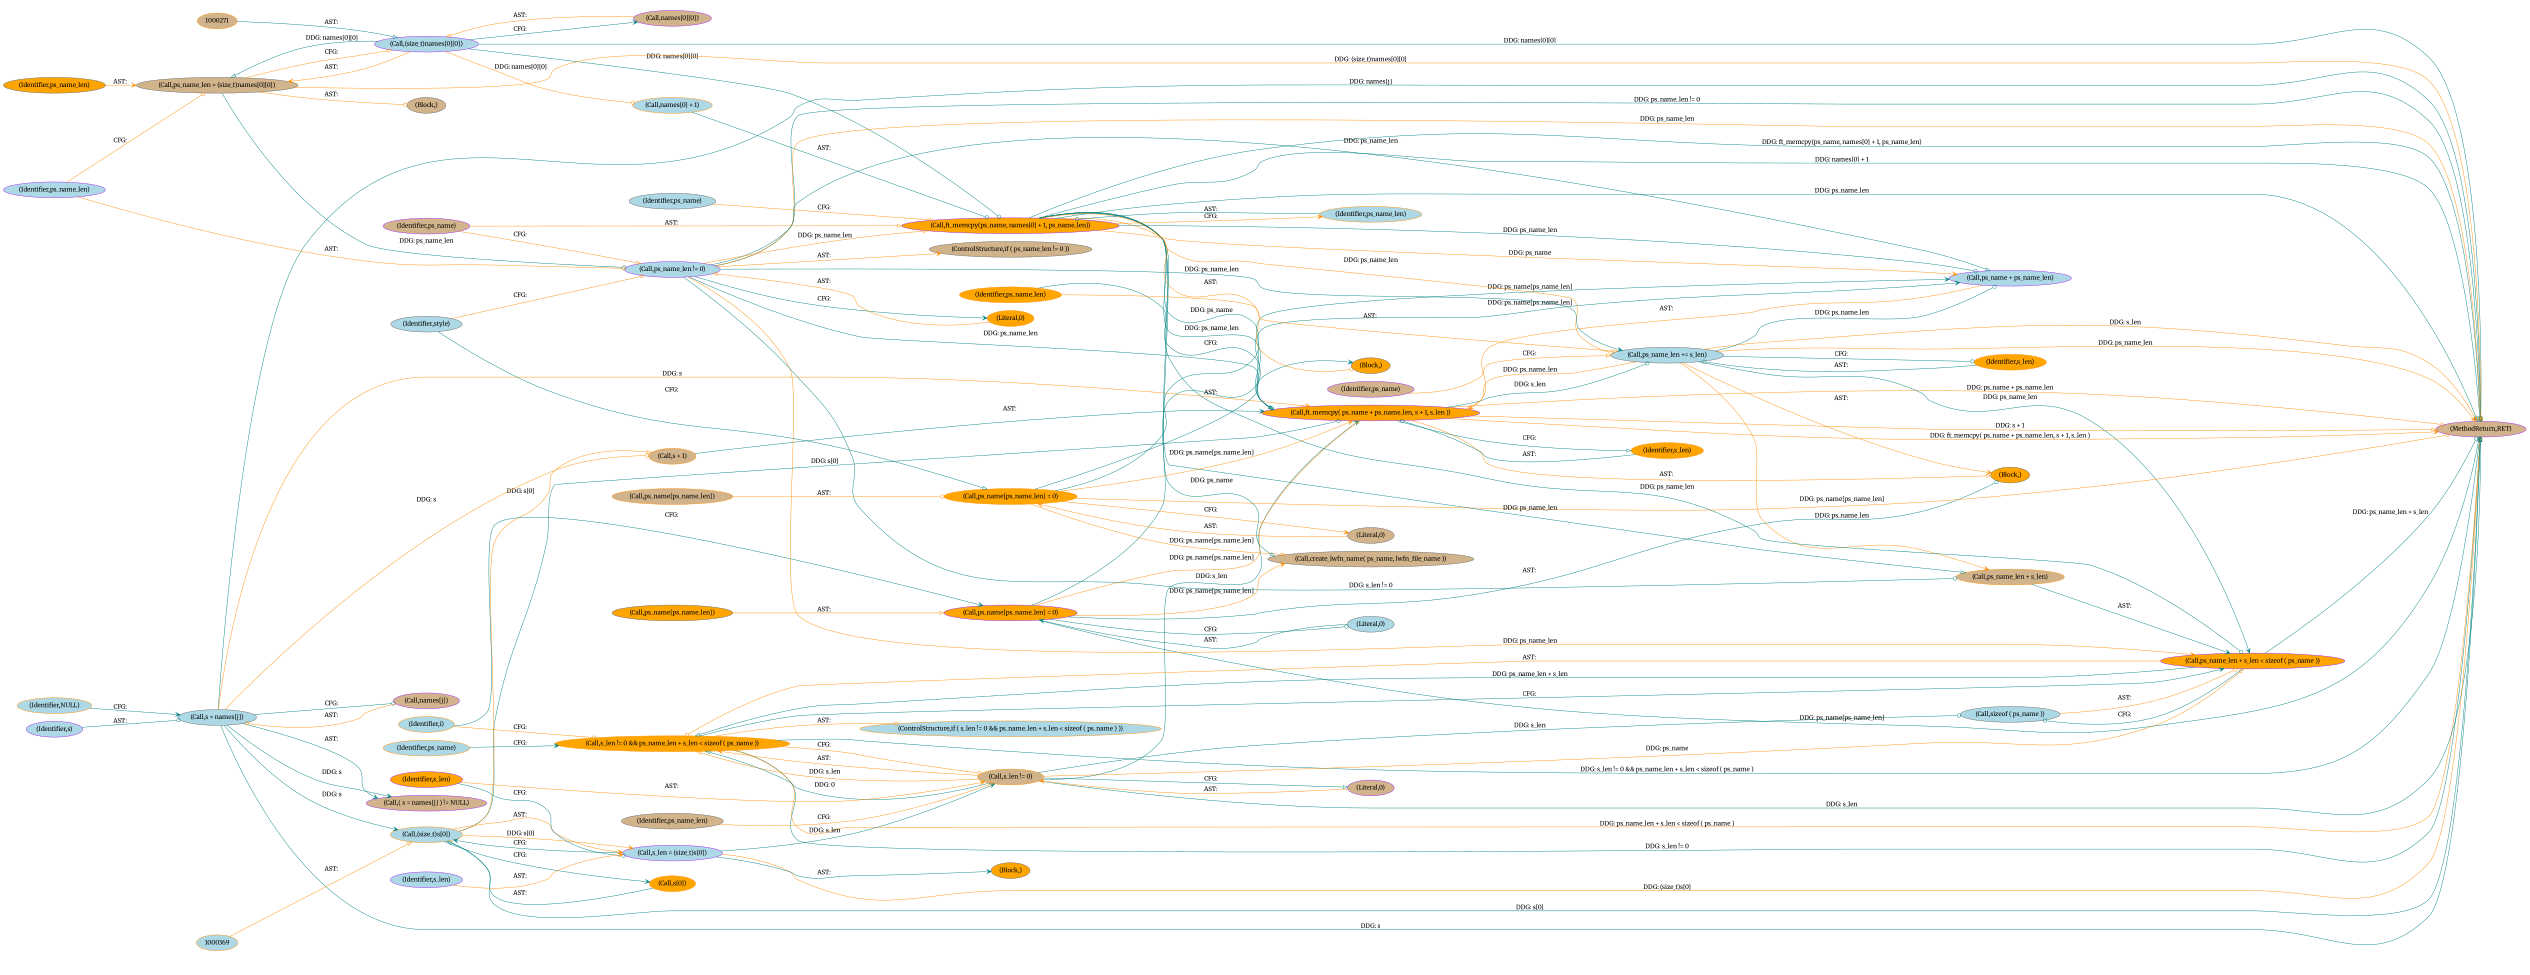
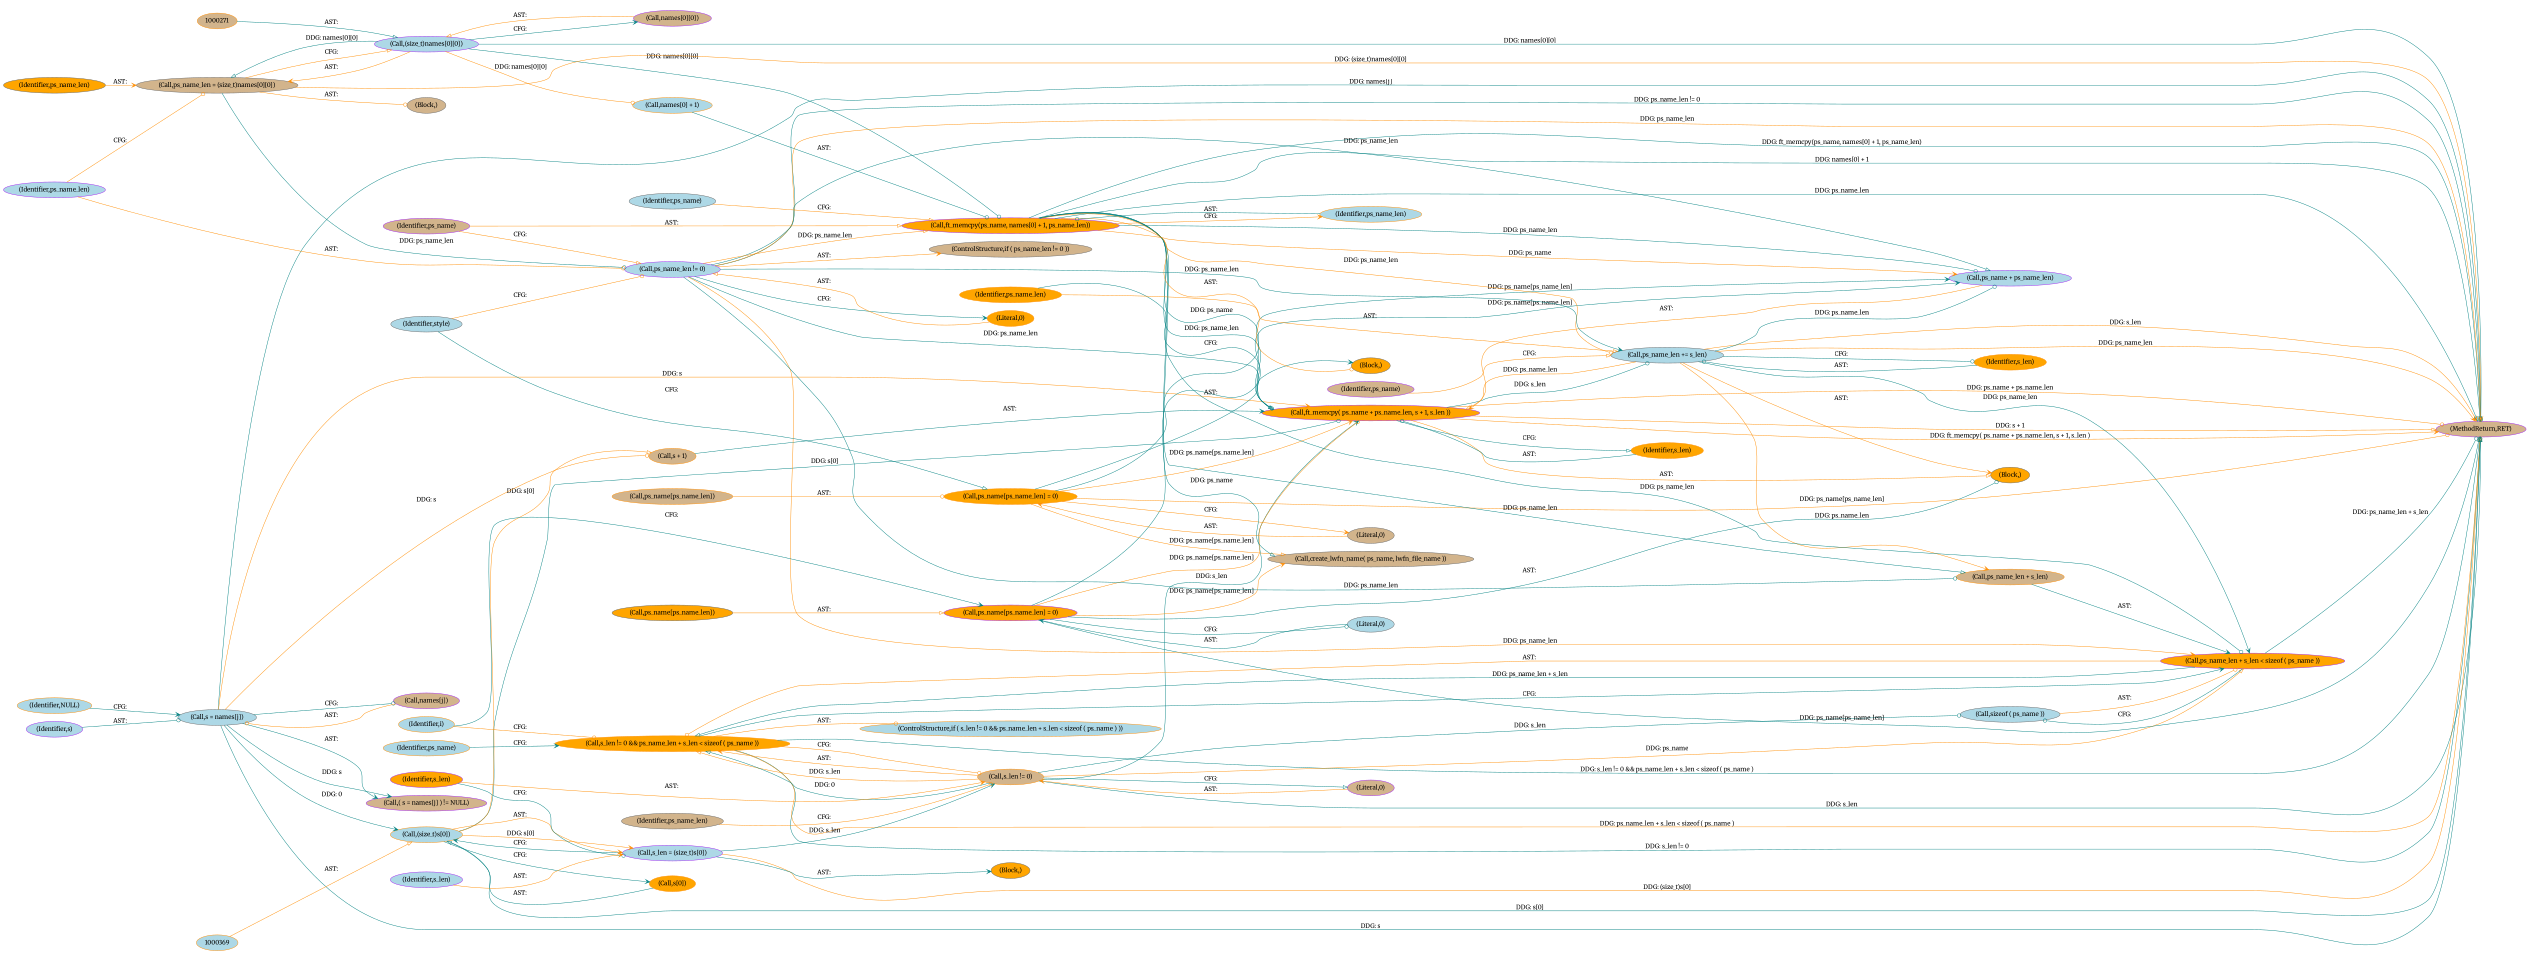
edge "(Call,ps_name_len != 0)" -> "(Call,ps_name_len + s_len)": label "DDG: s_len != 0" -> "DDG: ps_name_len"
edge "(Call,s = names[j])" -> "(Call,(size_t)s[0])": label "DDG: s" -> "DDG: 0"
